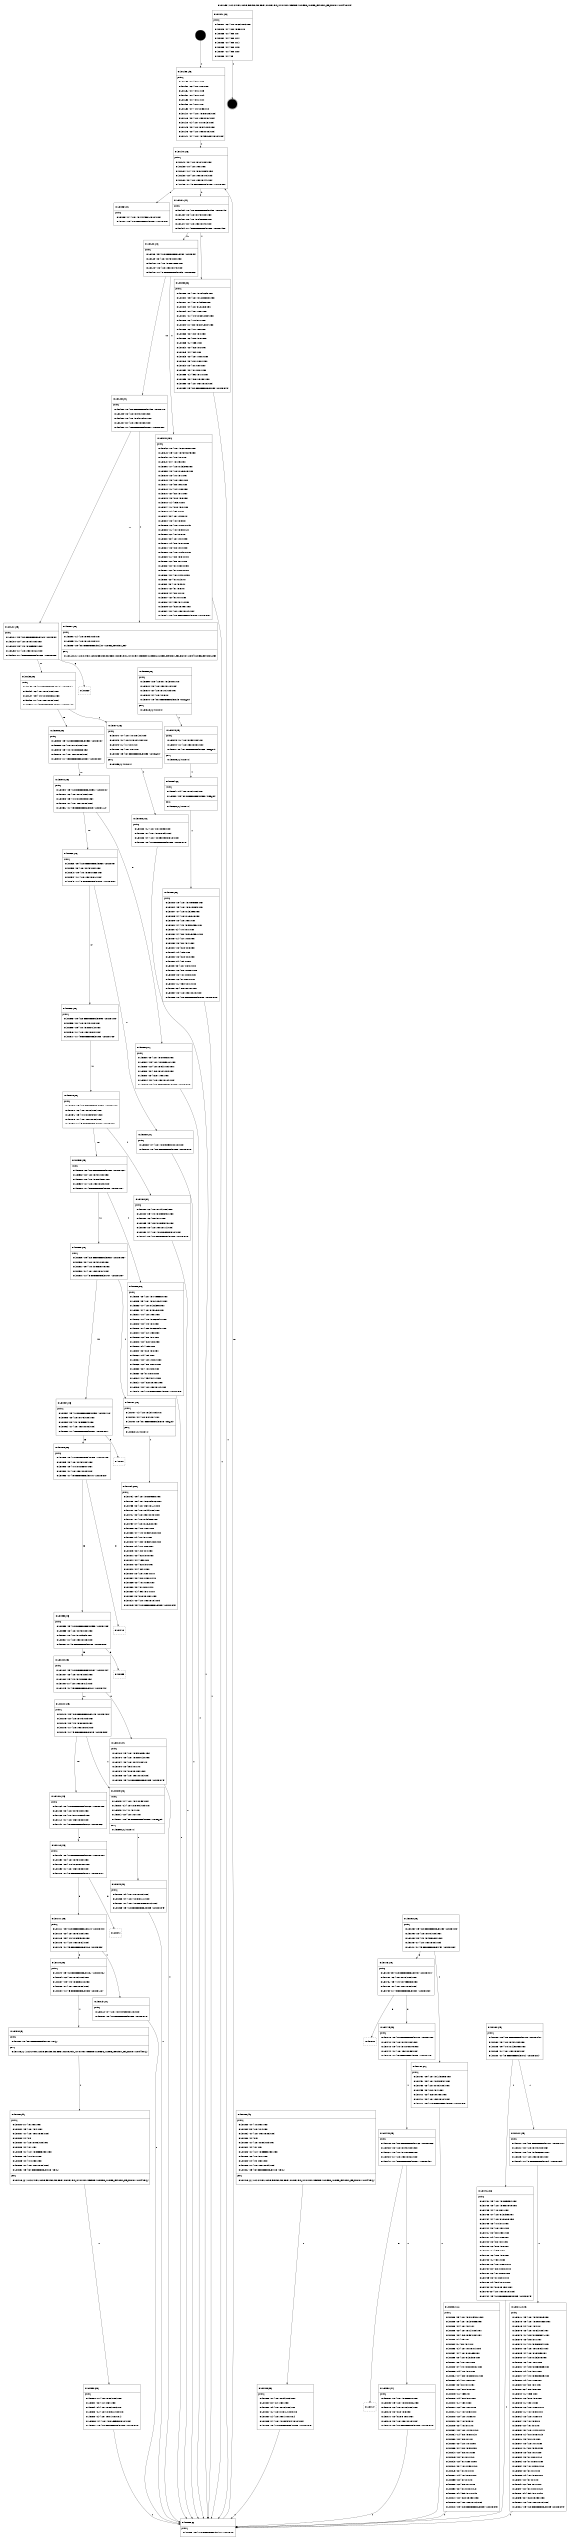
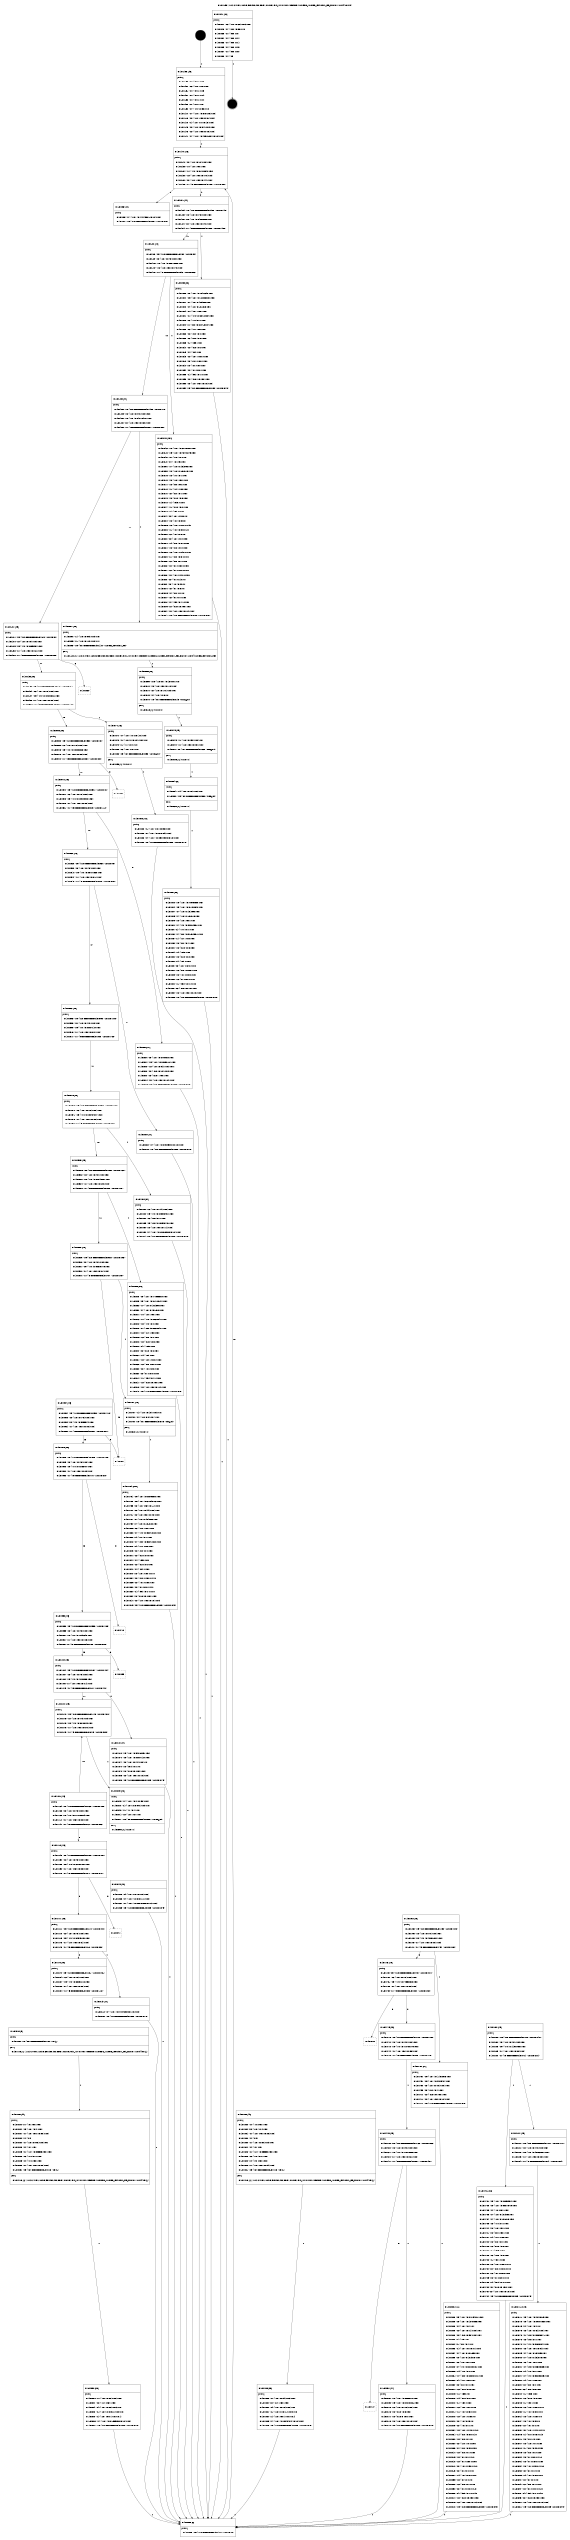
edge "0x401c51 [13]" -> "0x401c5e [23]": added, label "1"
node "0x401d02": added
edge "0x40159e [25]" -> "0x4015b7 [25]": now "0x40159e [25]" -> "0x401cf6"
edge "0x40161b [25]" -> "0x401634 [25]": reversed
edge "0x401a15 [23]" -> "0x401a2c [23]": removed, label "1"
edge "0x40167f [25]" -> "0x4018ba [5]": removed, label "1"
edge "0x4017e4 [102]" -> "0x401dc5 [5]": added, label "1"
